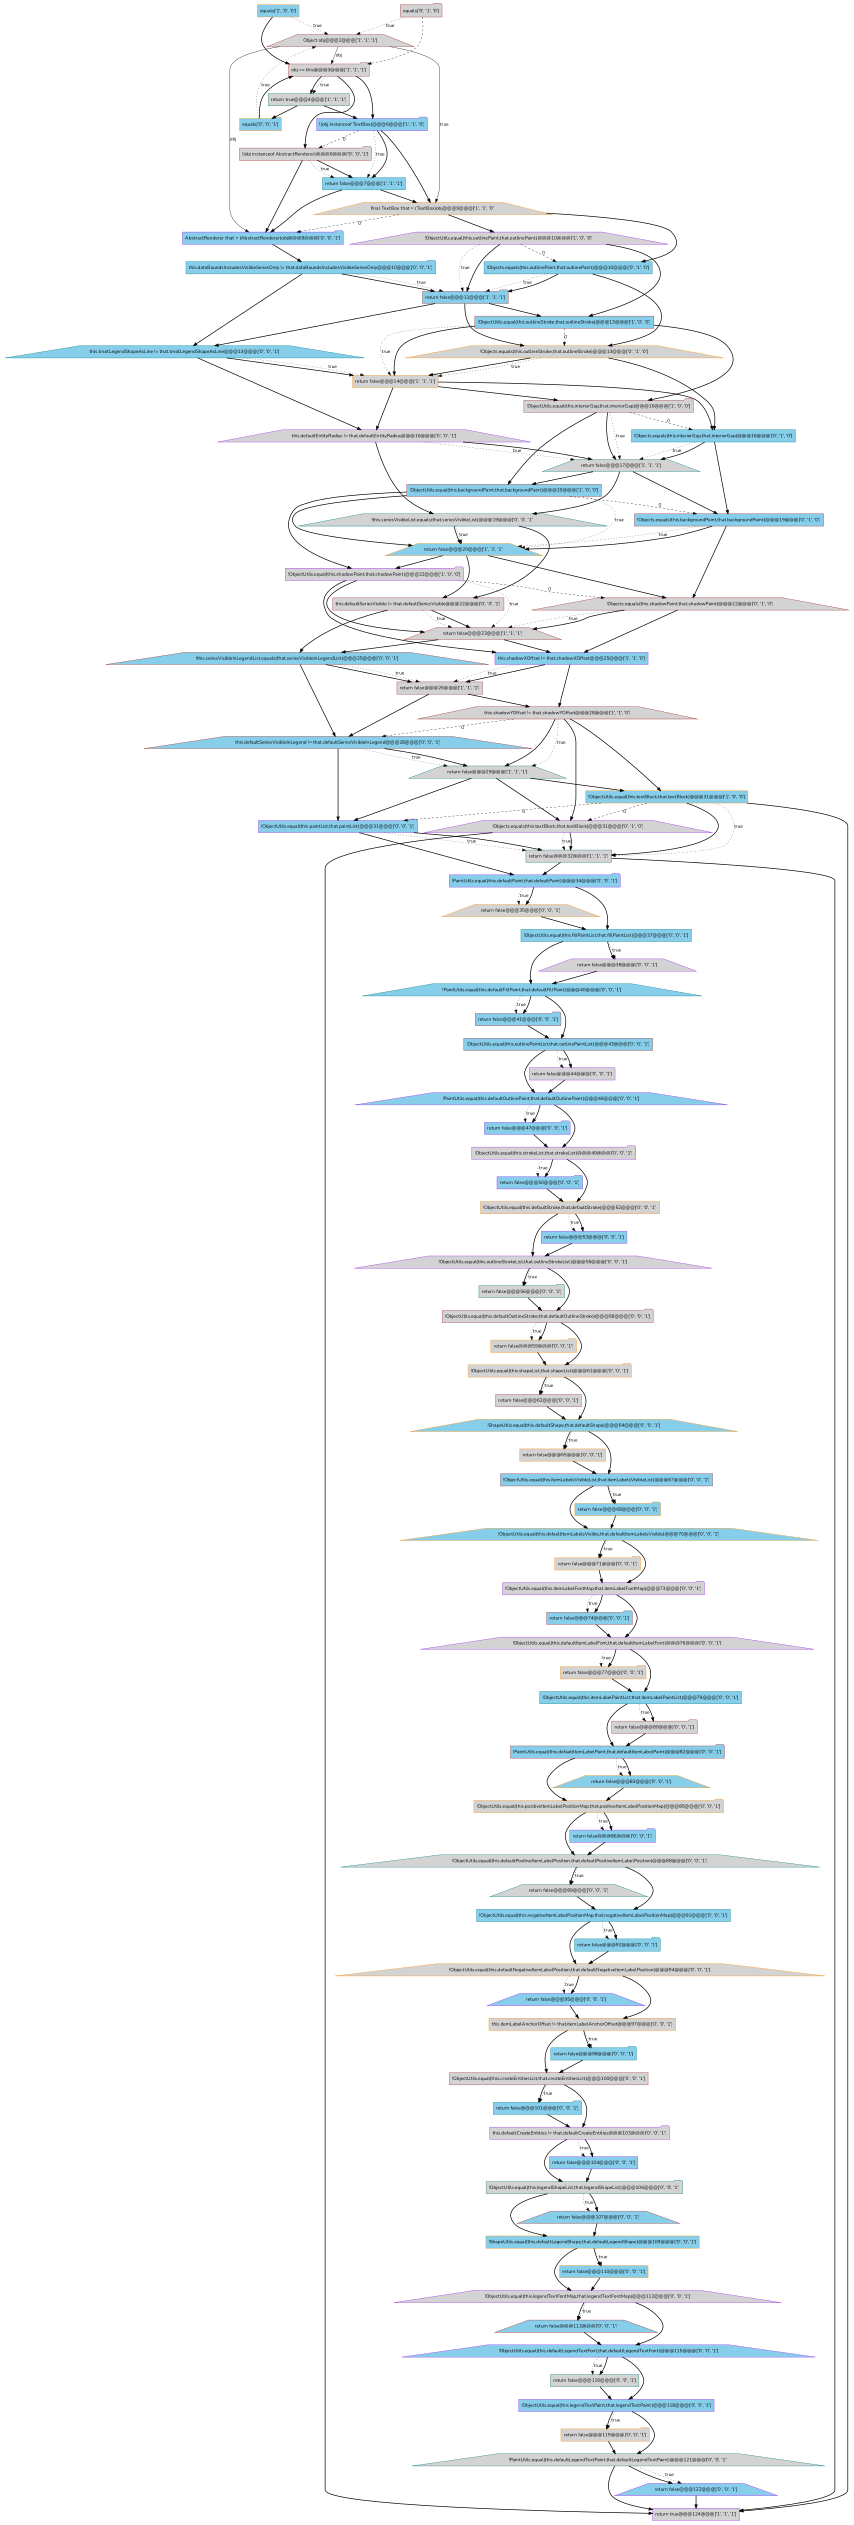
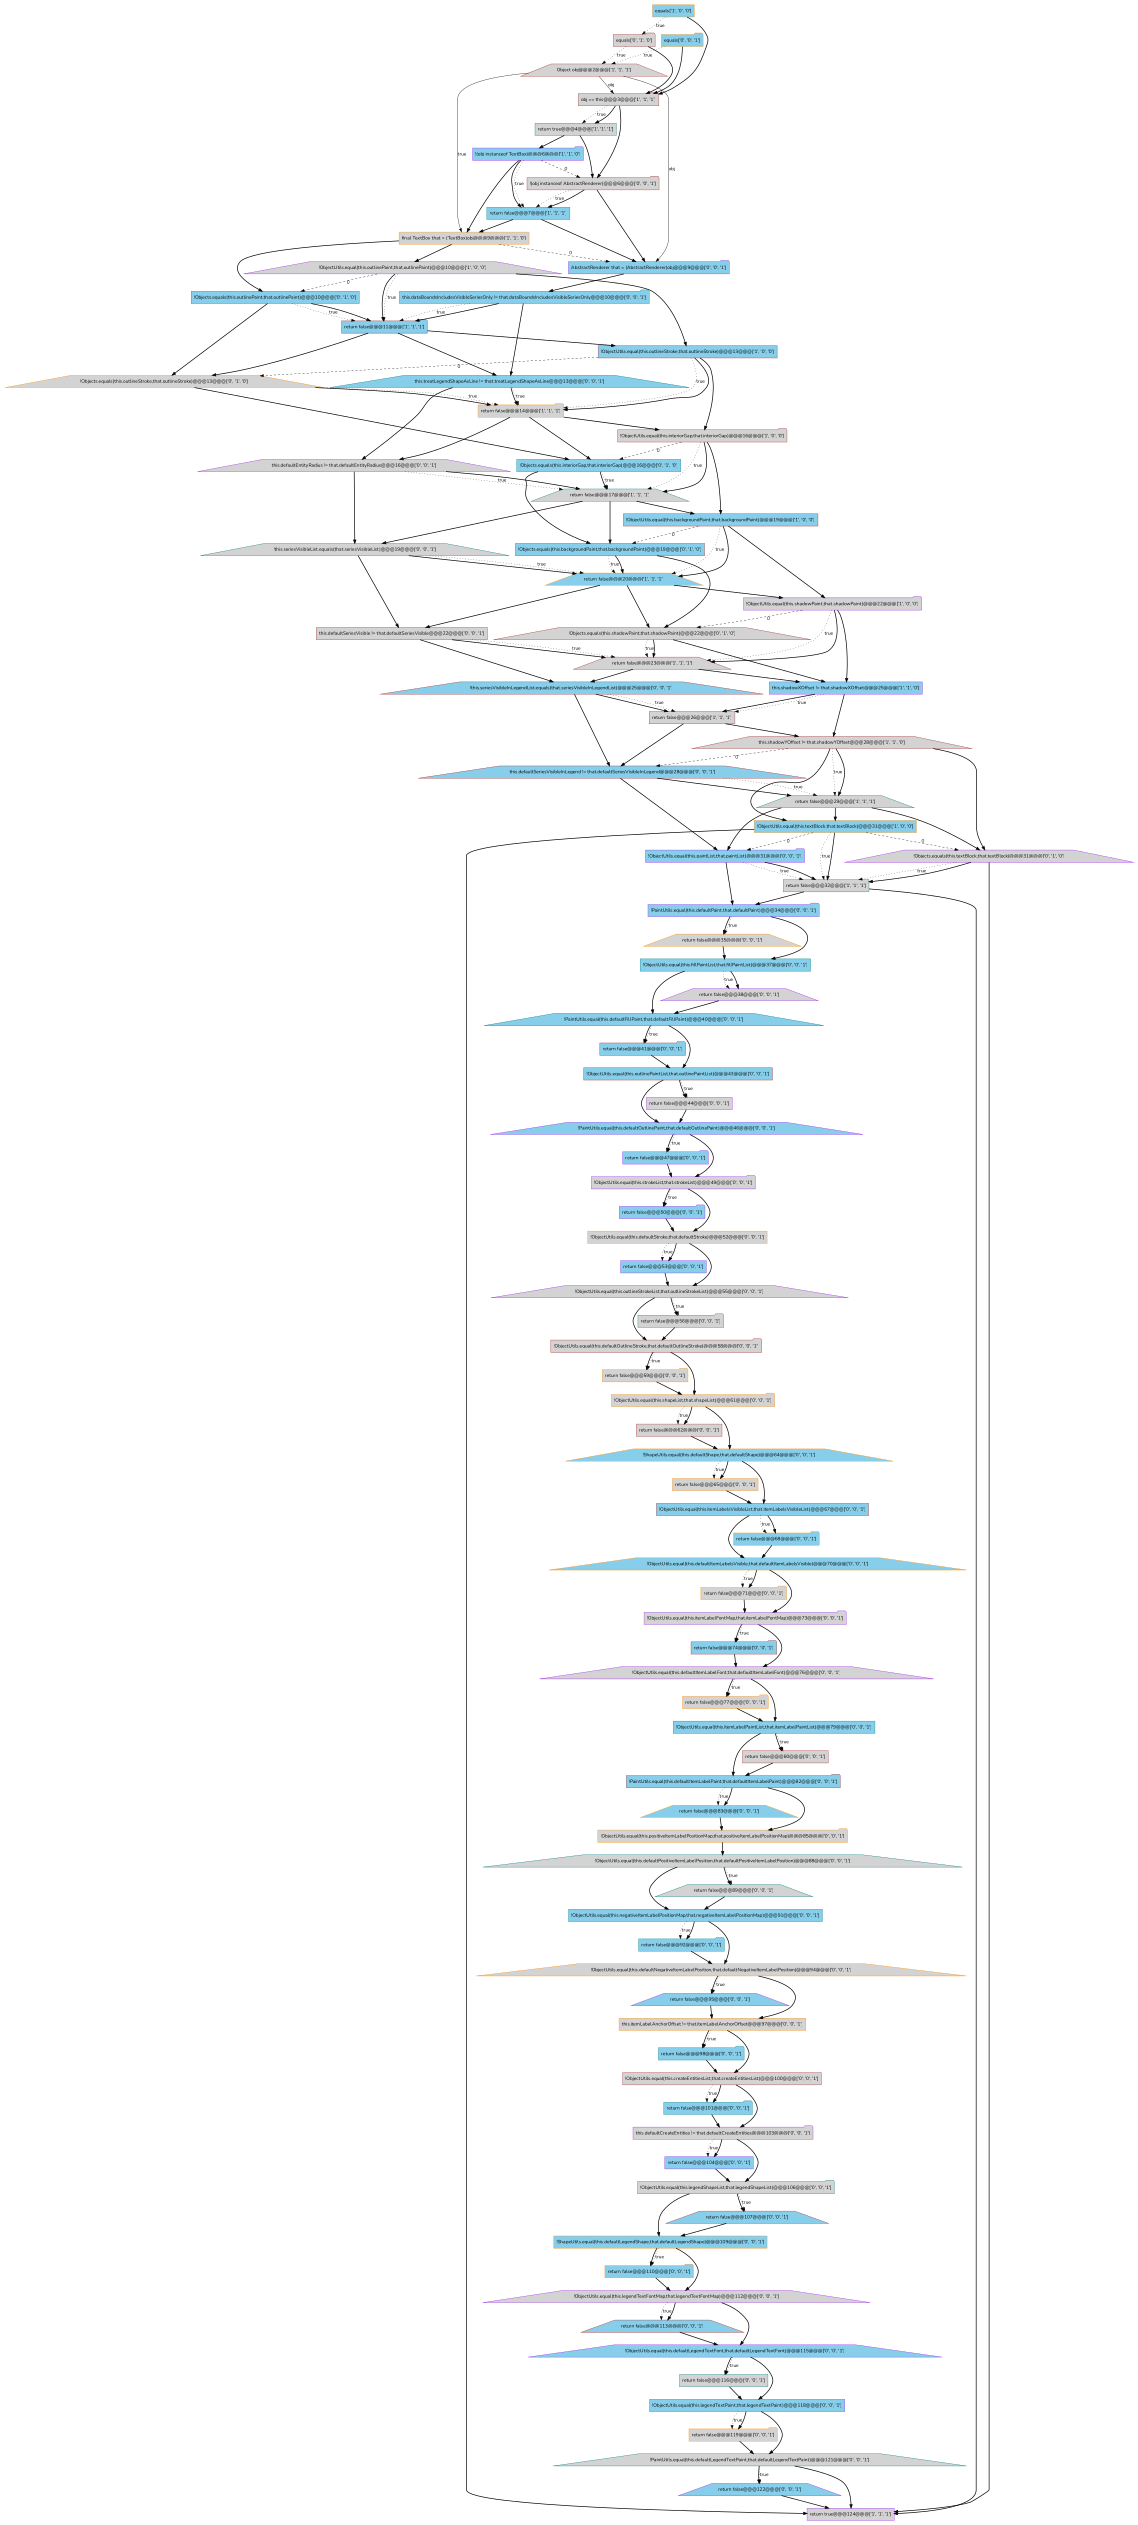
edge "equals['1', '0', '0']" -> "Object obj@@@2@@@['1', '1', '1']": now "equals['1', '0', '0']" -> "equals['0', '1', '0']"
edge "equals['0', '1', '0']" -> "obj == this@@@3@@@['1', '1', '1']": style dashed -> bold
edge "obj == this@@@3@@@['1', '1', '1']" -> "!(obj instanceof TextBox)@@@6@@@['1', '1', '0']": removed
edge "return true@@@4@@@['1', '1', '1']" -> "equals['0', '0', '1']": now "return true@@@4@@@['1', '1', '1']" -> "!(obj instanceof AbstractRenderer)@@@6@@@['0', '0', '1']"
node "final TextBox that = (TextBox)obj@@@9@@@['1', '1', '0']": shape trapezium -> box
node "return false@@@80@@@['0', '0', '1']": shape folder -> box
node "return false@@@86@@@['0', '0', '1']": removed
node "return false@@@110@@@['0', '0', '1']": shape box -> folder
